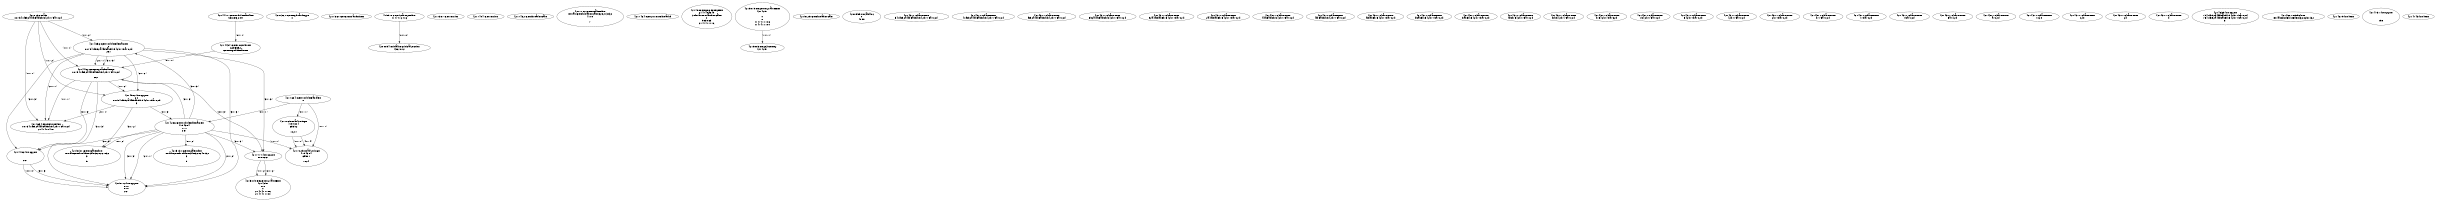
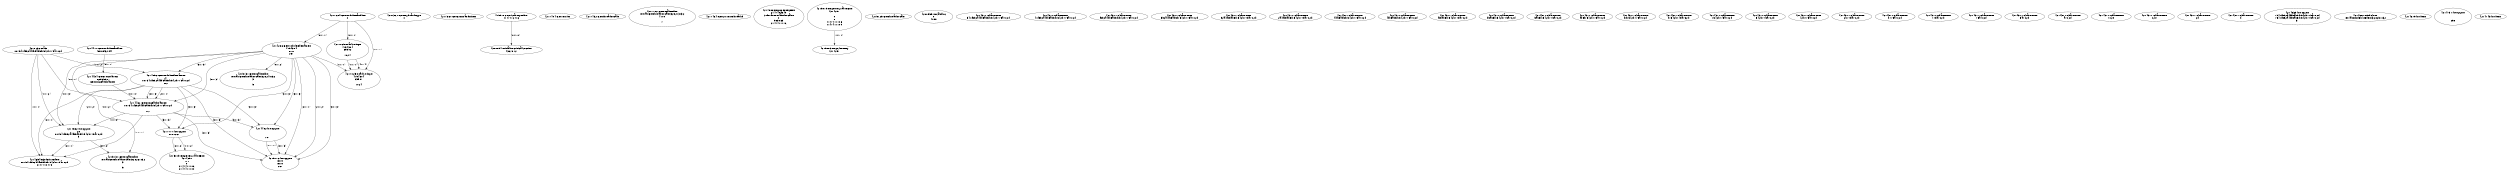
node "4217387.GetVersion": removed
edge "4214582.lstrcpynA 00 007541f592a4fb5ab5f1542b775a702d 3" -> "4214286.GetModuleFileNameA 4194304 PZM 261": reversed
